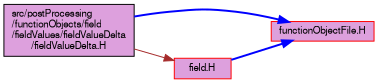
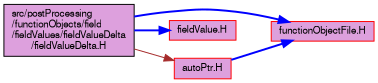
node "fieldValue.H": added
node "field.H": label "field.H" -> "autoPtr.H"
